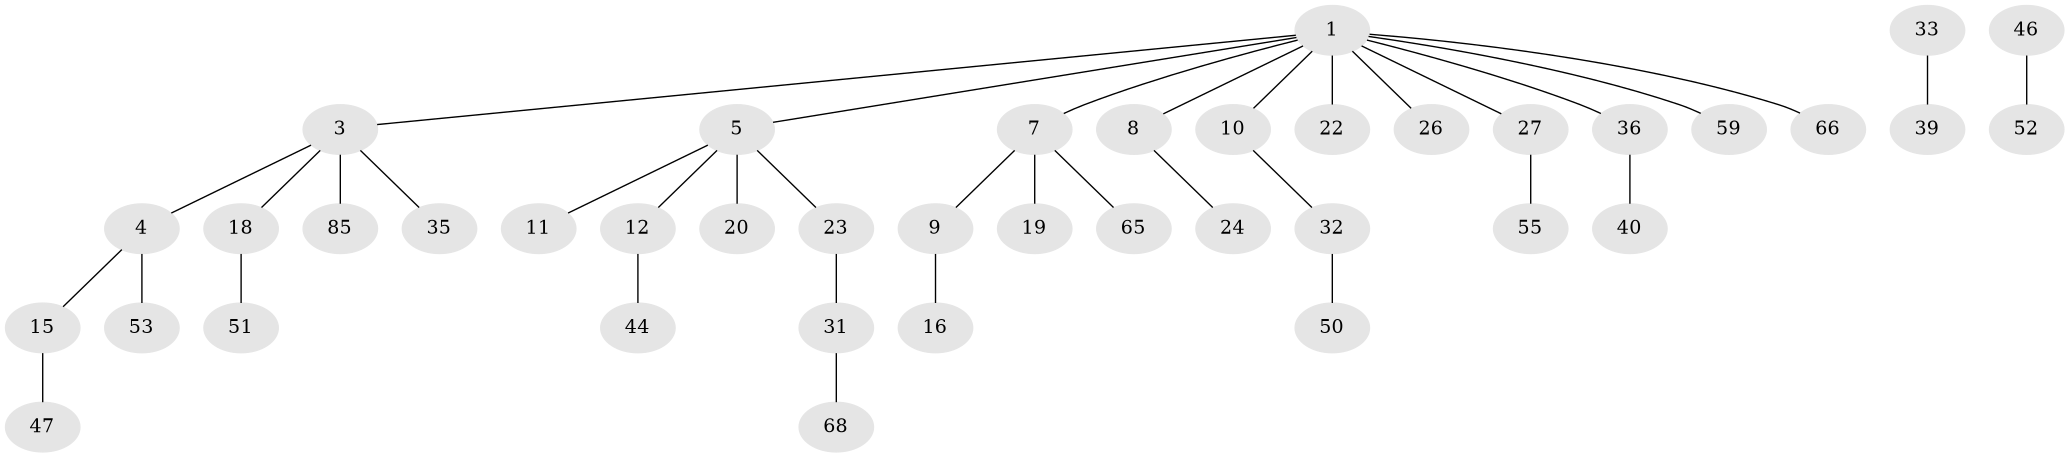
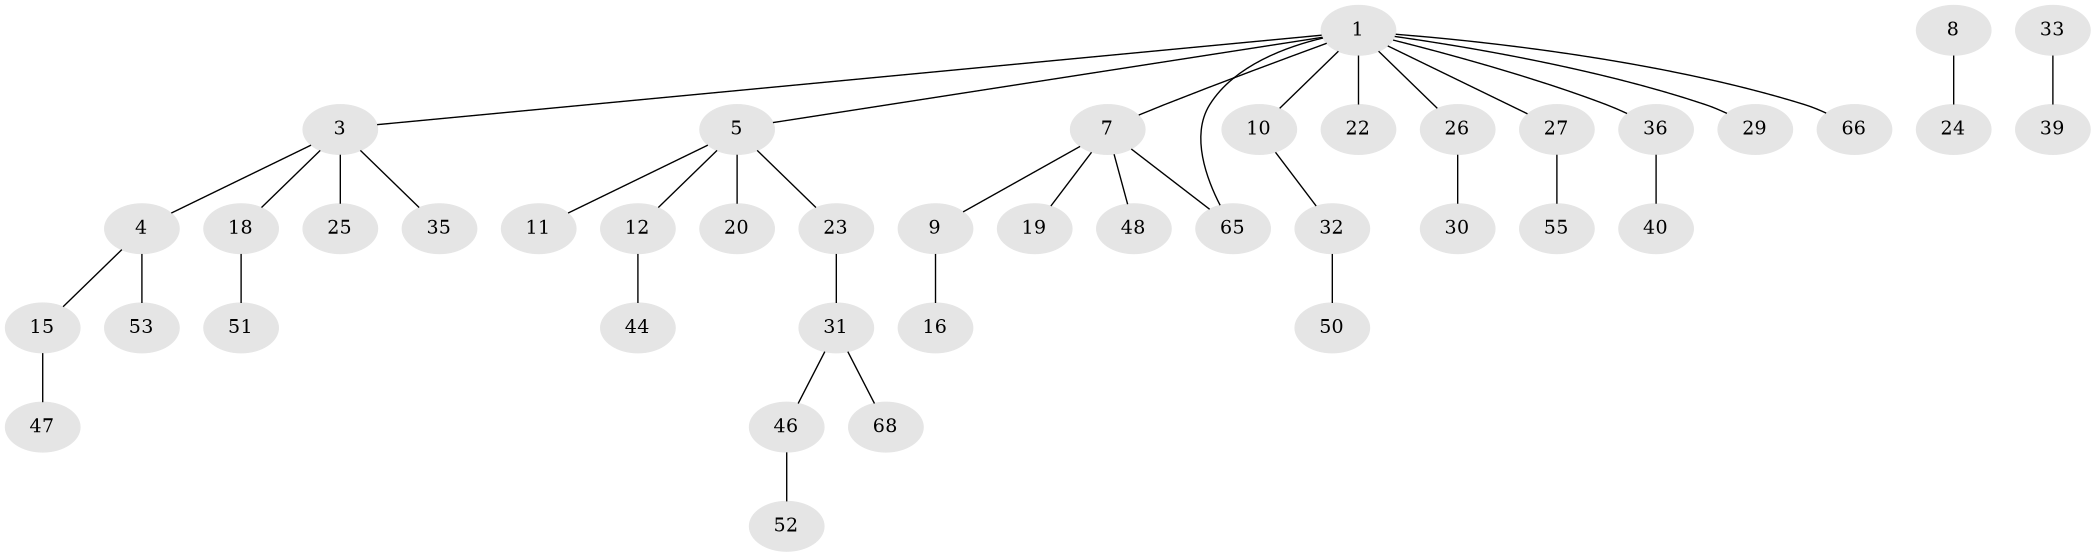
edge "1" -- "8": now "1" -- "65"
node "59": label "59" -> "29"
node "85": label "85" -> "25"
node "48": added
node "30": added
edge "31" -- "46": added
